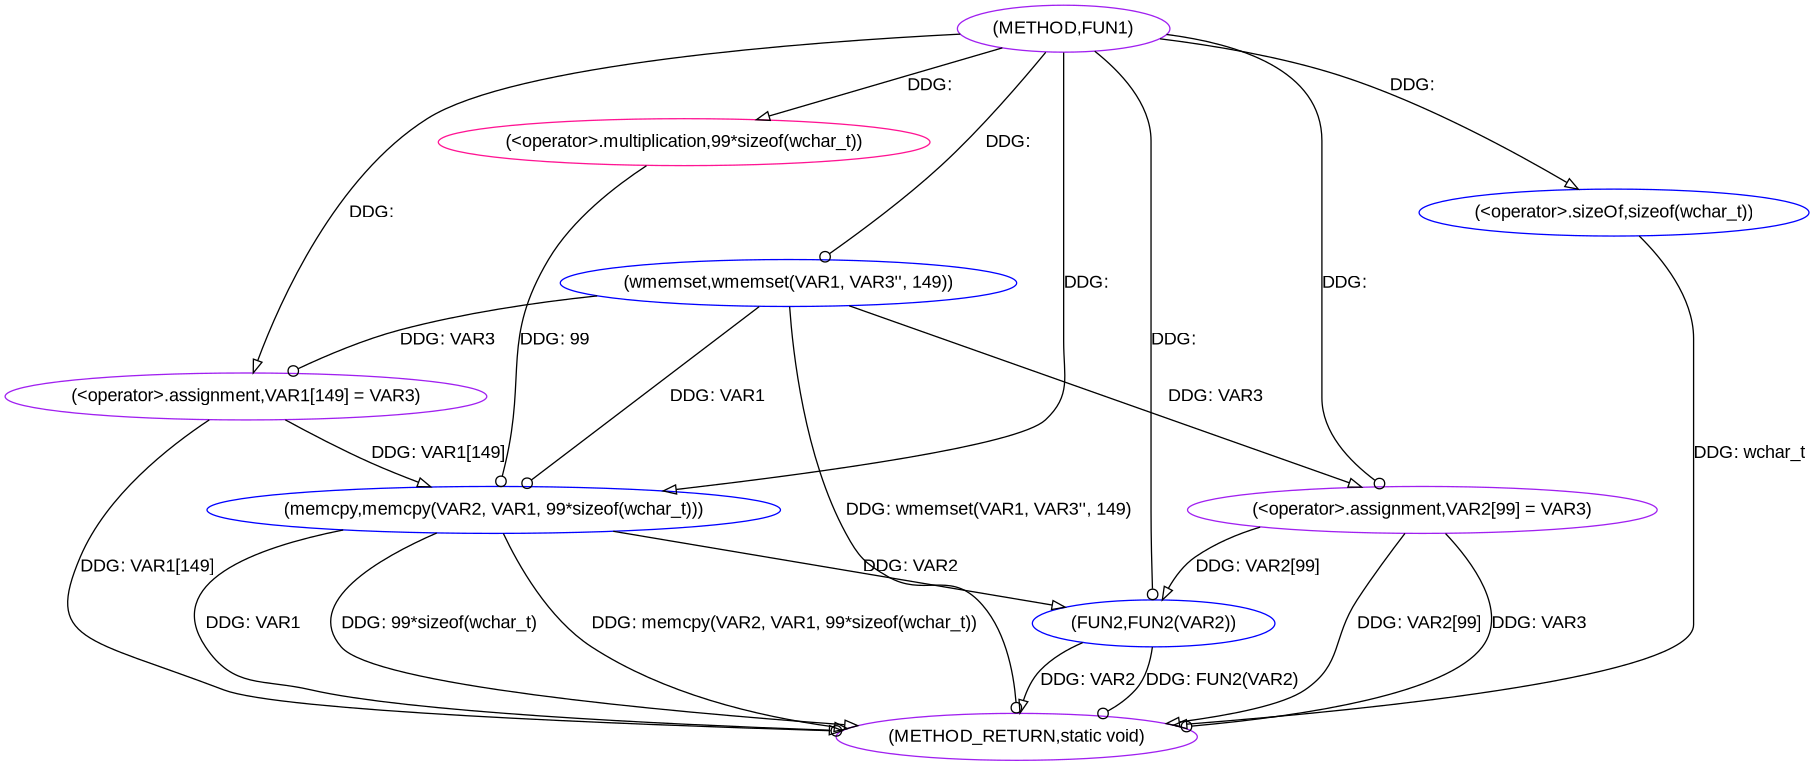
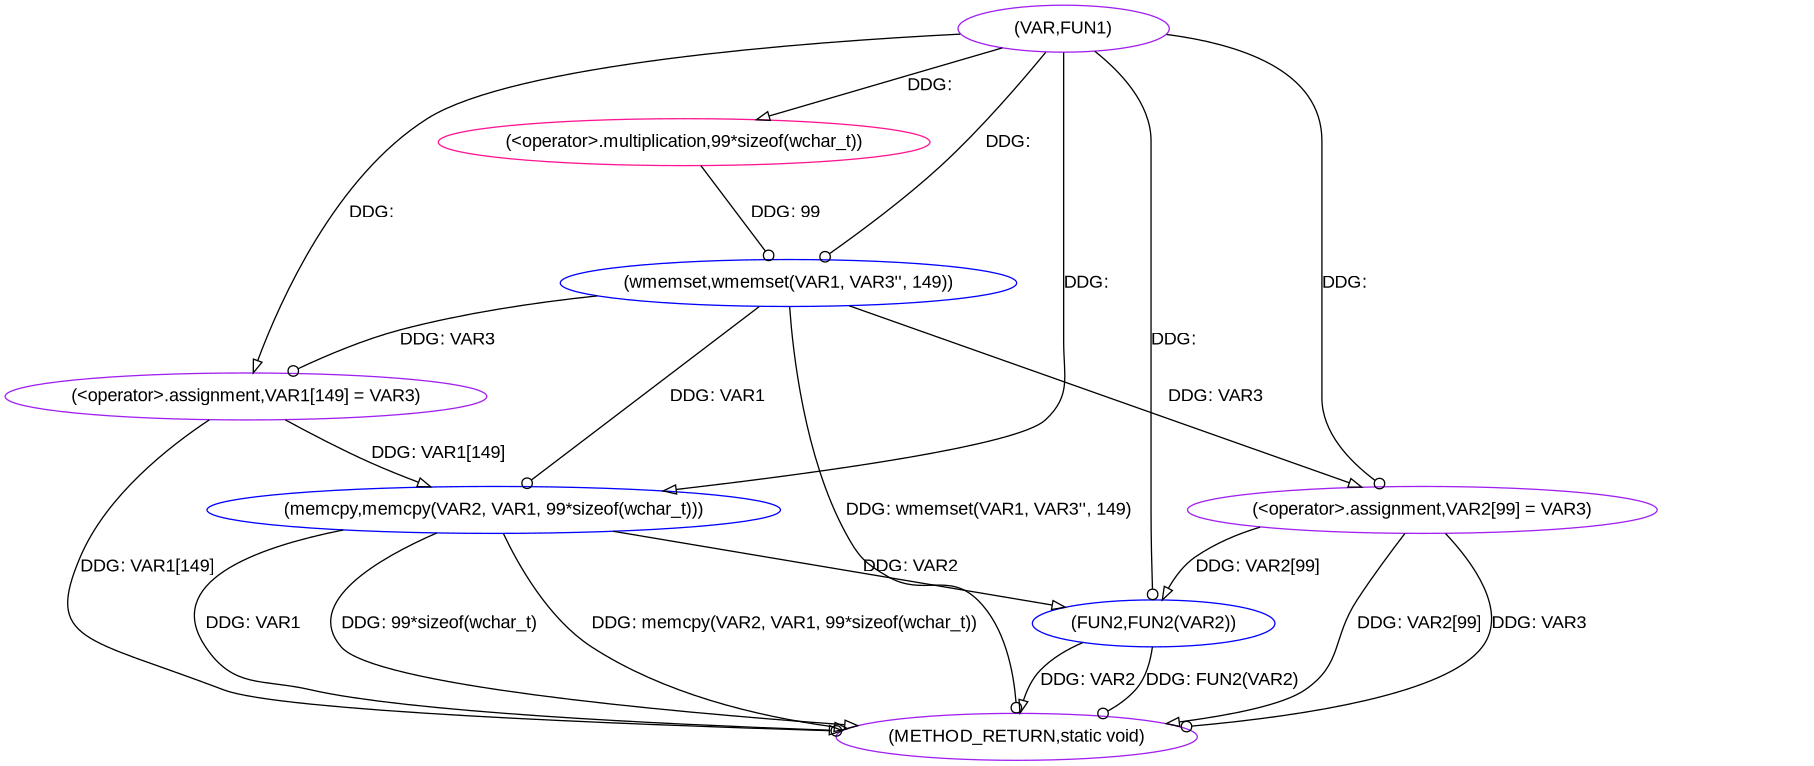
node "(METHOD,FUN1)": label "(METHOD,FUN1)" -> "(VAR,FUN1)"
node "(<operator>.sizeOf,sizeof(wchar_t))": removed
edge "(<operator>.multiplication,99*sizeof(wchar_t))" -> "(memcpy,memcpy(VAR2, VAR1, 99*sizeof(wchar_t)))": now "(<operator>.multiplication,99*sizeof(wchar_t))" -> "(wmemset,wmemset(VAR1, VAR3'', 149))"
